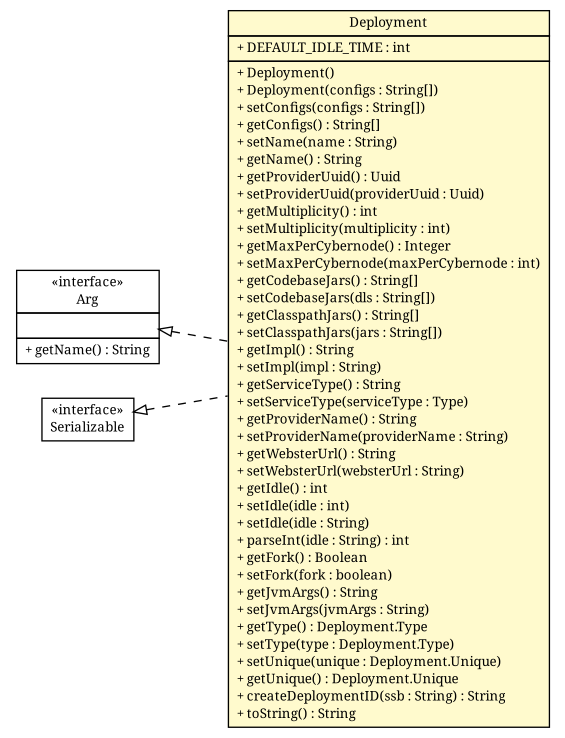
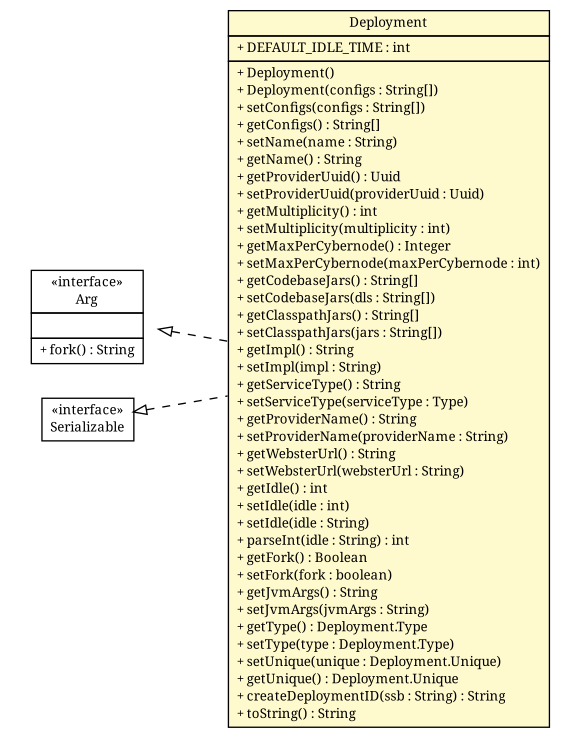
node "Arg": text "+ getName() : String" -> "+ fork() : String"
